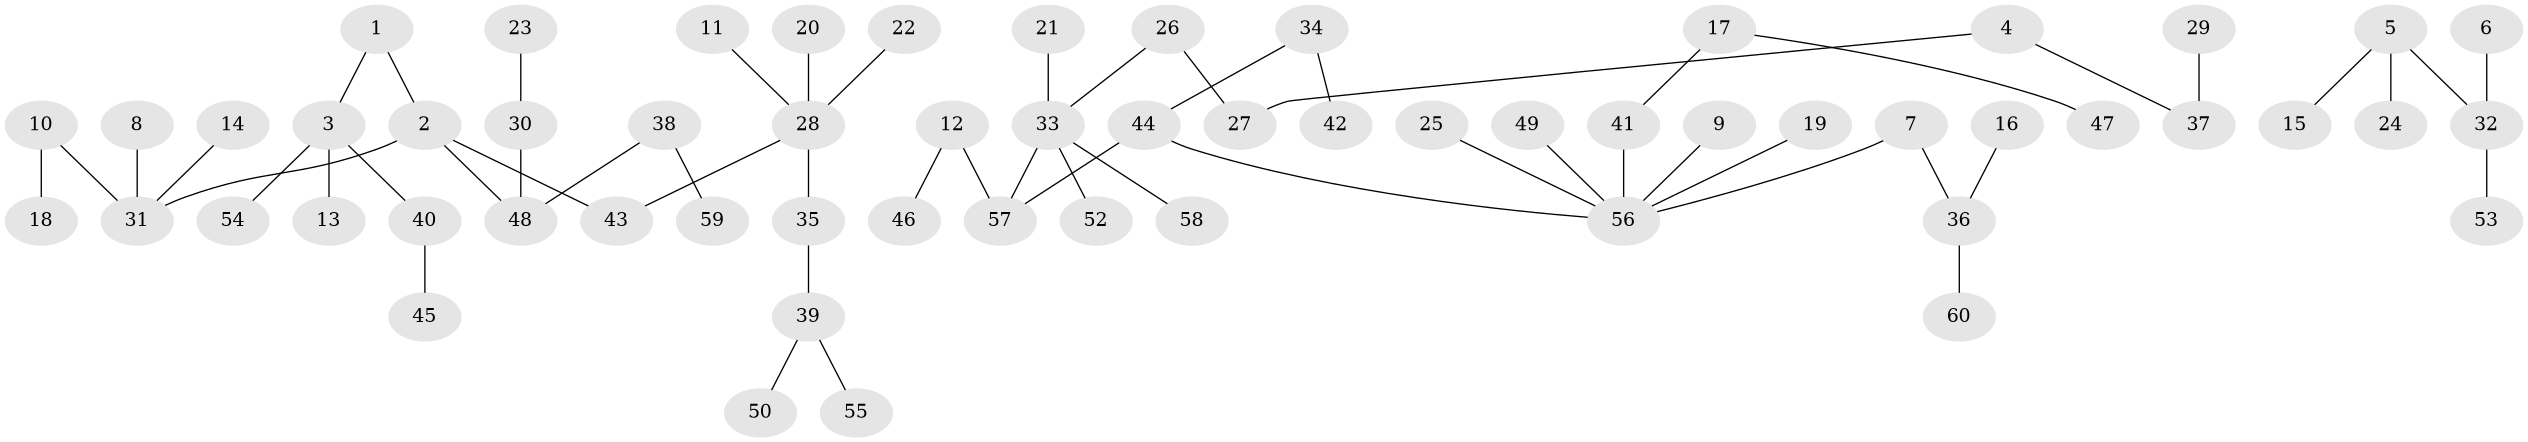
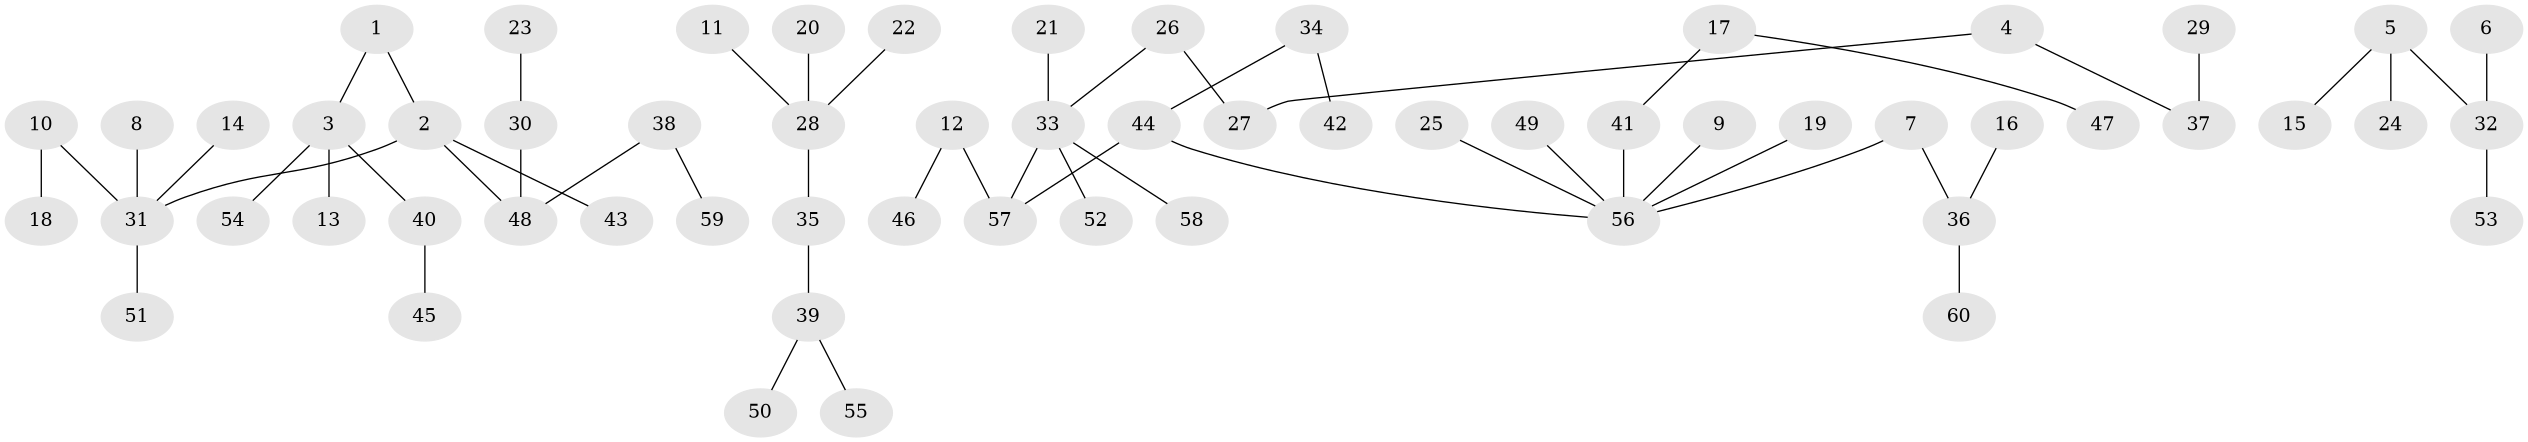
edge "28" -- "43": removed
node "51": added
